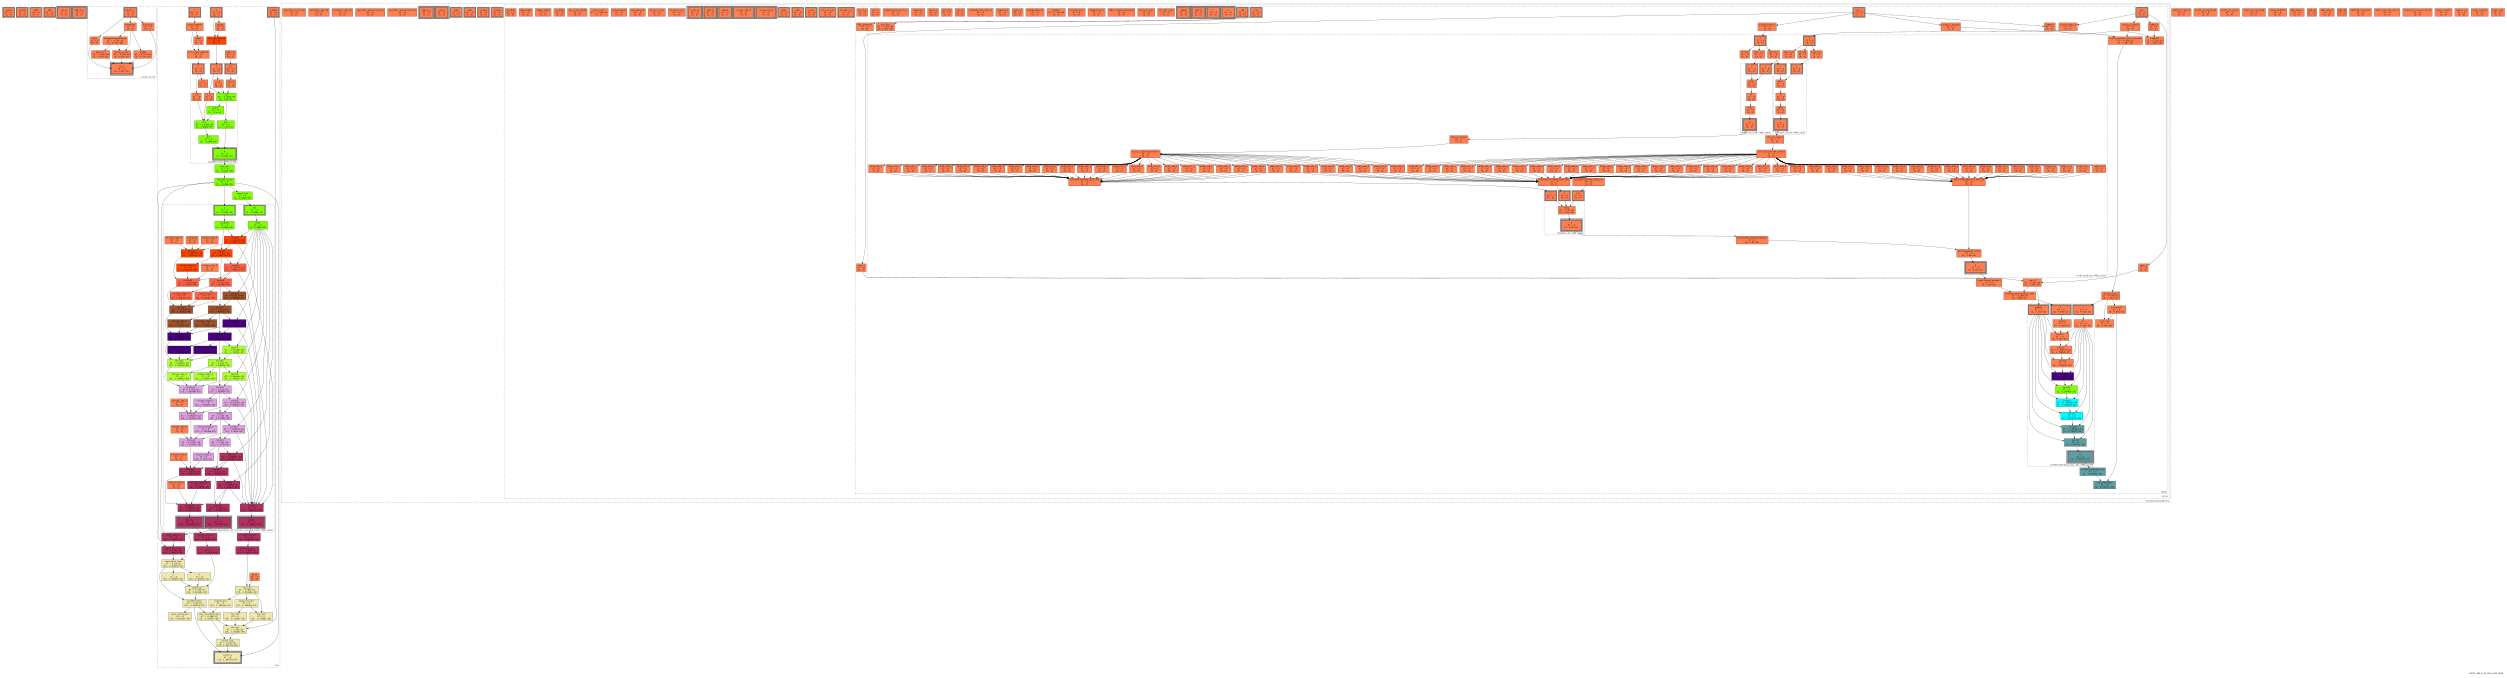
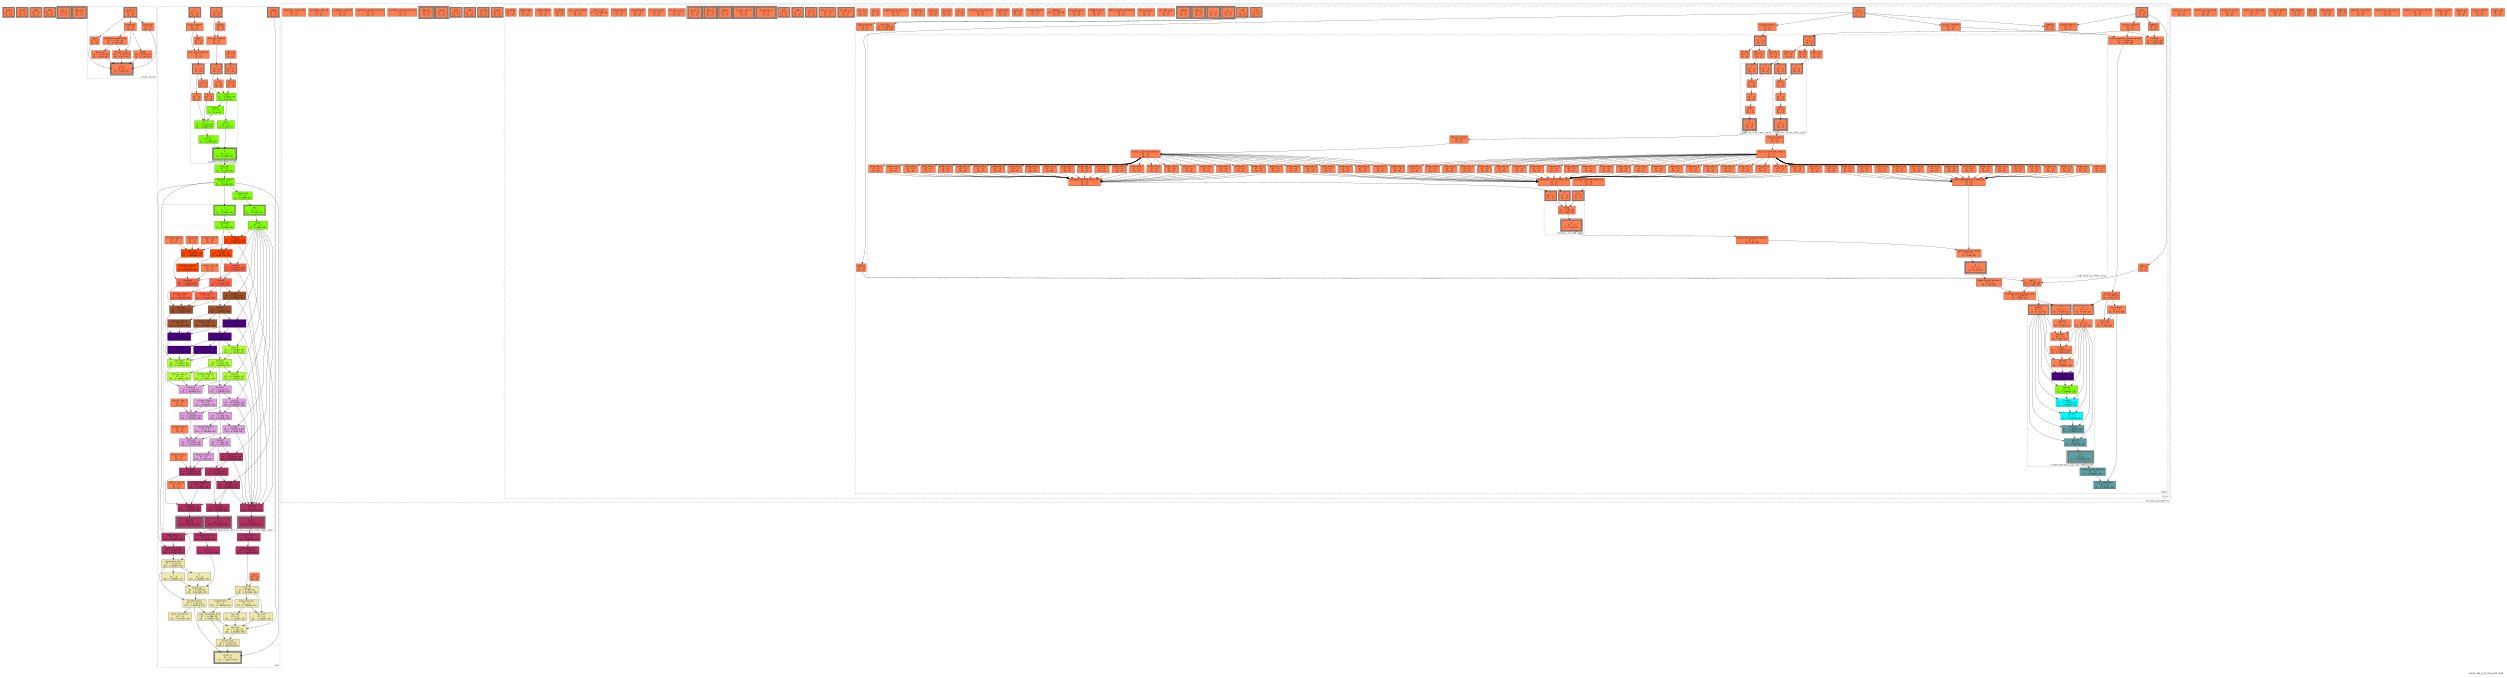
node "ext_acc_addend dT = 0 (0, 0)": fillcolor orangered -> coral
